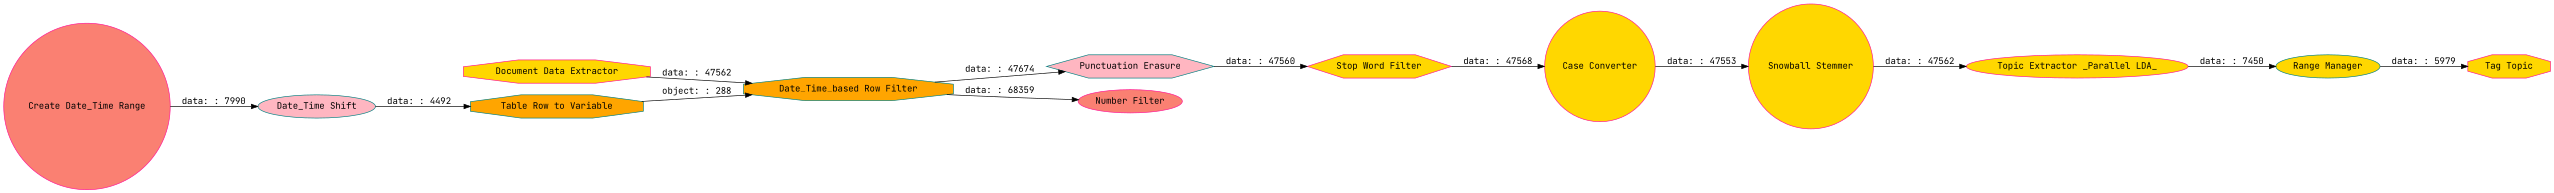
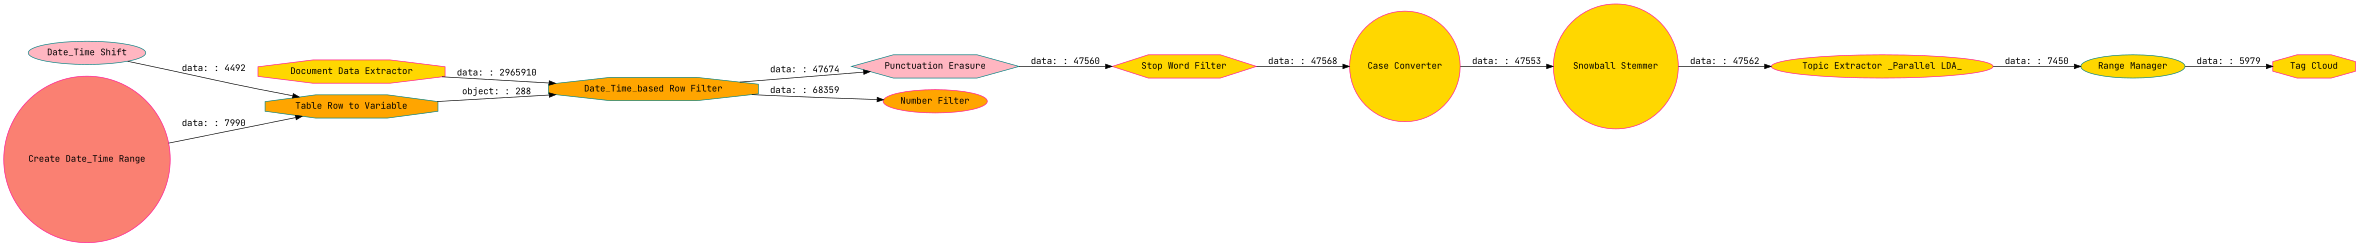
node "Tag Topic": label "Tag Topic" -> "Tag Cloud"
edge "Document Data Extractor" -> "Date_Time_based Row Filter": label "data: : 47562" -> "data: : 2965910"
node "Number Filter": fillcolor salmon -> orange
edge "Create Date_Time Range" -> "Date_Time Shift": now "Create Date_Time Range" -> "Table Row to Variable"
